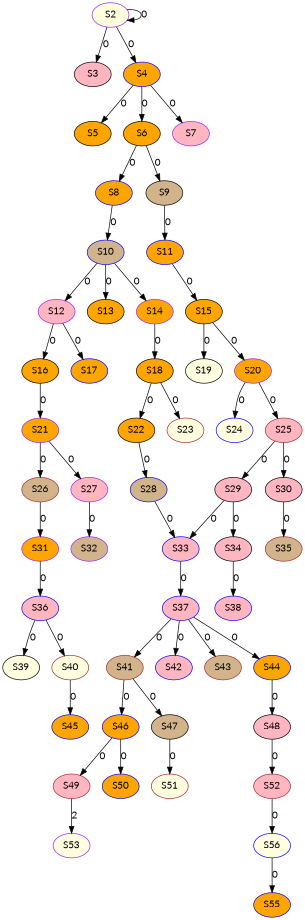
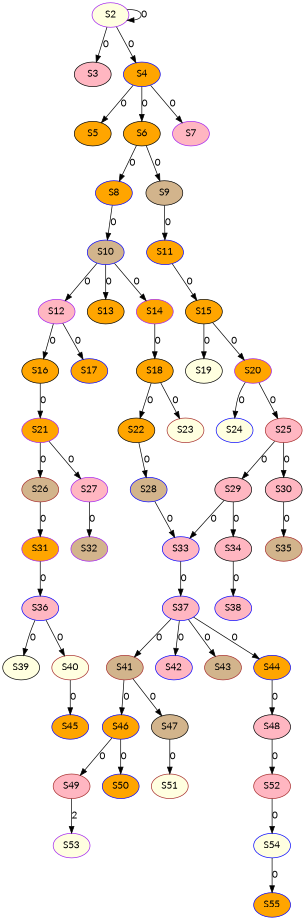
node "S56": label "S56" -> "S54"
